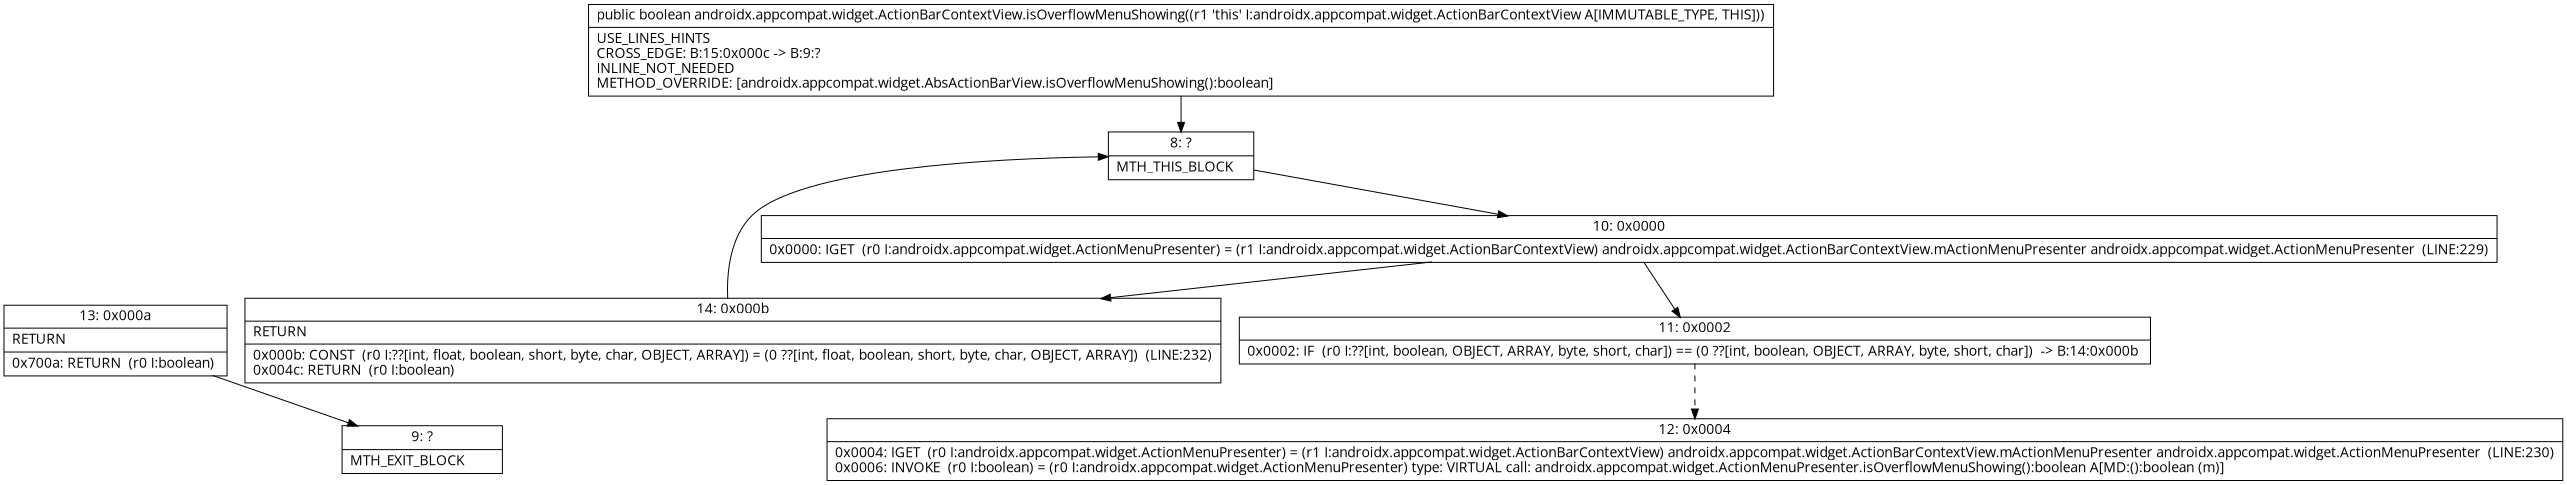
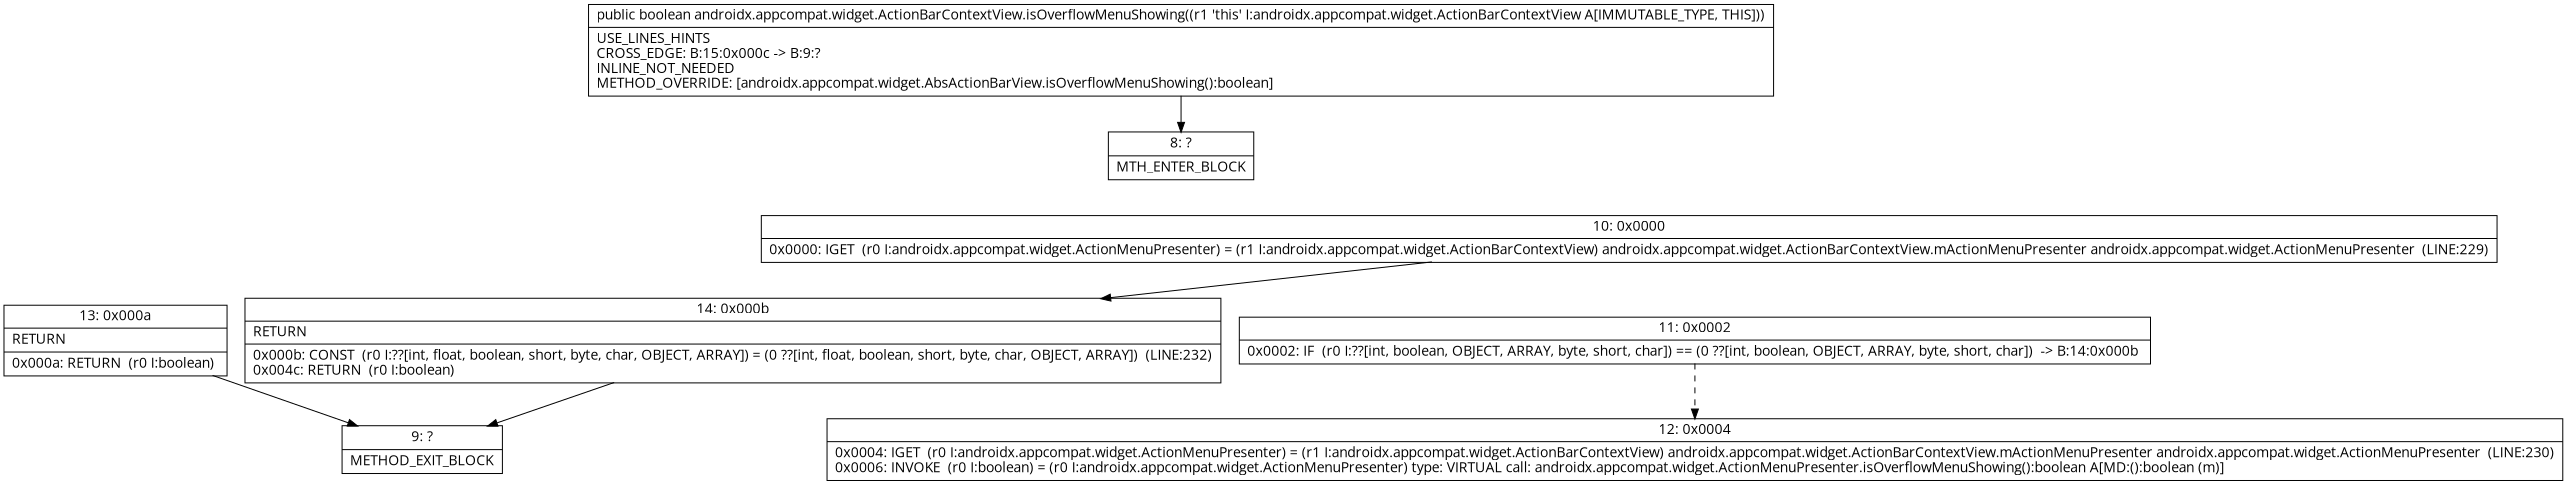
node "8: ?": text "MTH_THIS_BLOCK" -> "MTH_ENTER_BLOCK"
edge "14: 0x000b" -> "8: ?": now "14: 0x000b" -> "9: ?"
edge "8: ?" -> "10: 0x0000": removed
edge "10: 0x0000" -> "11: 0x0002": removed
node "13: 0x000a": text "0x700a: RETURN  (r0 I:boolean)" -> "0x000a: RETURN  (r0 I:boolean)"
node "9: ?": text "MTH_EXIT_BLOCK" -> "METHOD_EXIT_BLOCK"
